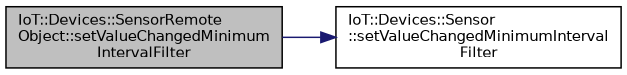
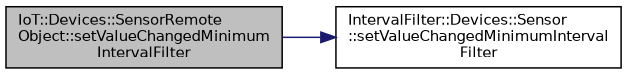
node "IoT::Devices::Sensor ::setValueChangedMinimumInterval Filter": label "IoT::Devices::Sensor ::setValueChangedMinimumInterval Filter" -> "IntervalFilter::Devices::Sensor ::setValueChangedMinimumInterval Filter"
